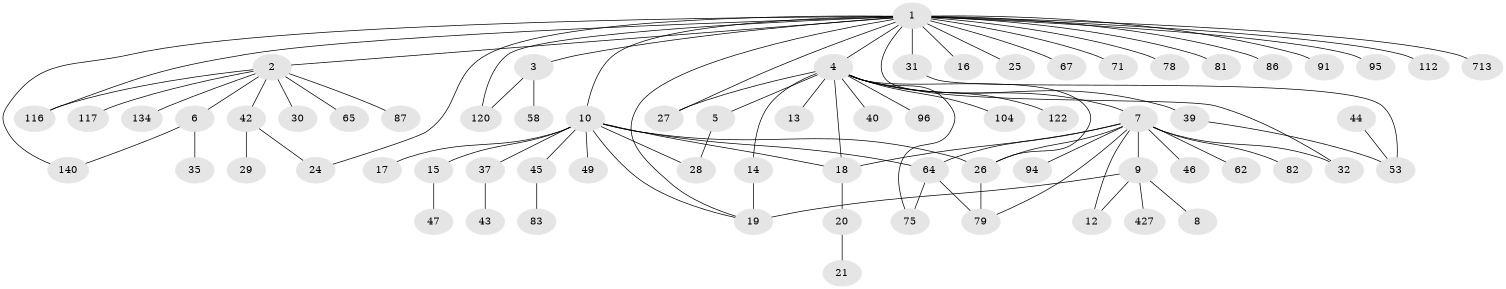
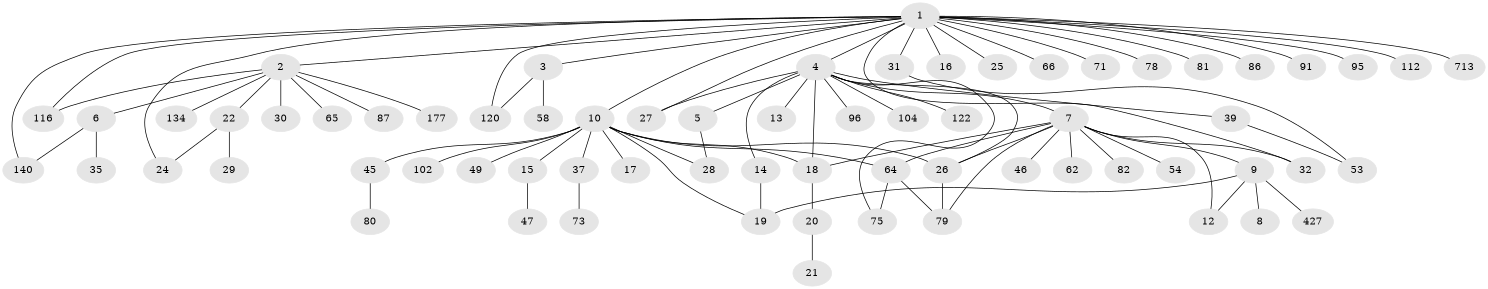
node "67": label "67" -> "66"
edge "1" -- "19": removed
node "117": label "117" -> "177"
node "42": label "42" -> "22"
node "40": removed
node "44": removed
node "102": added
node "94": label "94" -> "54"
node "43": label "43" -> "73"
node "83": label "83" -> "80"
